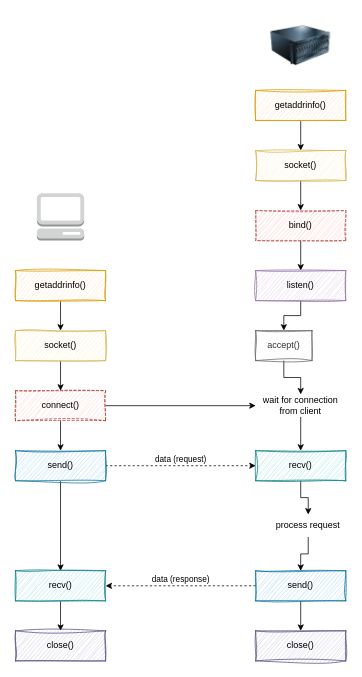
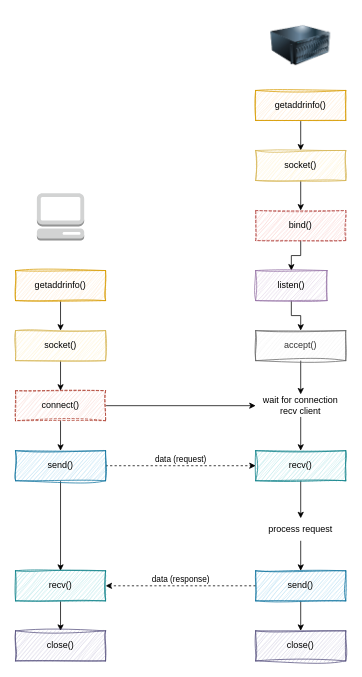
node "listen()": size 90x30 -> 71x30
node "accept()": size 56x30 -> 90x30
node "wait for connection from client": label "wait for connection from client" -> "wait for connection recv client"
node "process request": moved (308, 525) -> (300, 529)
